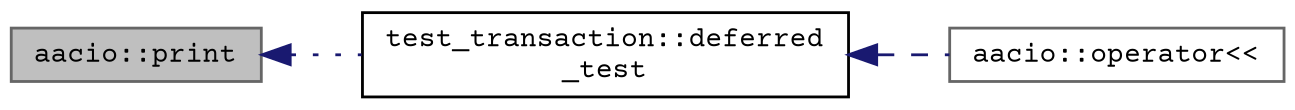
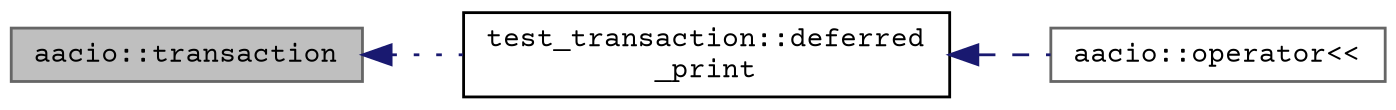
node "aacio::print": label "aacio::print" -> "aacio::transaction"
node "test_transaction::deferred _test": label "test_transaction::deferred _test" -> "test_transaction::deferred _print"
